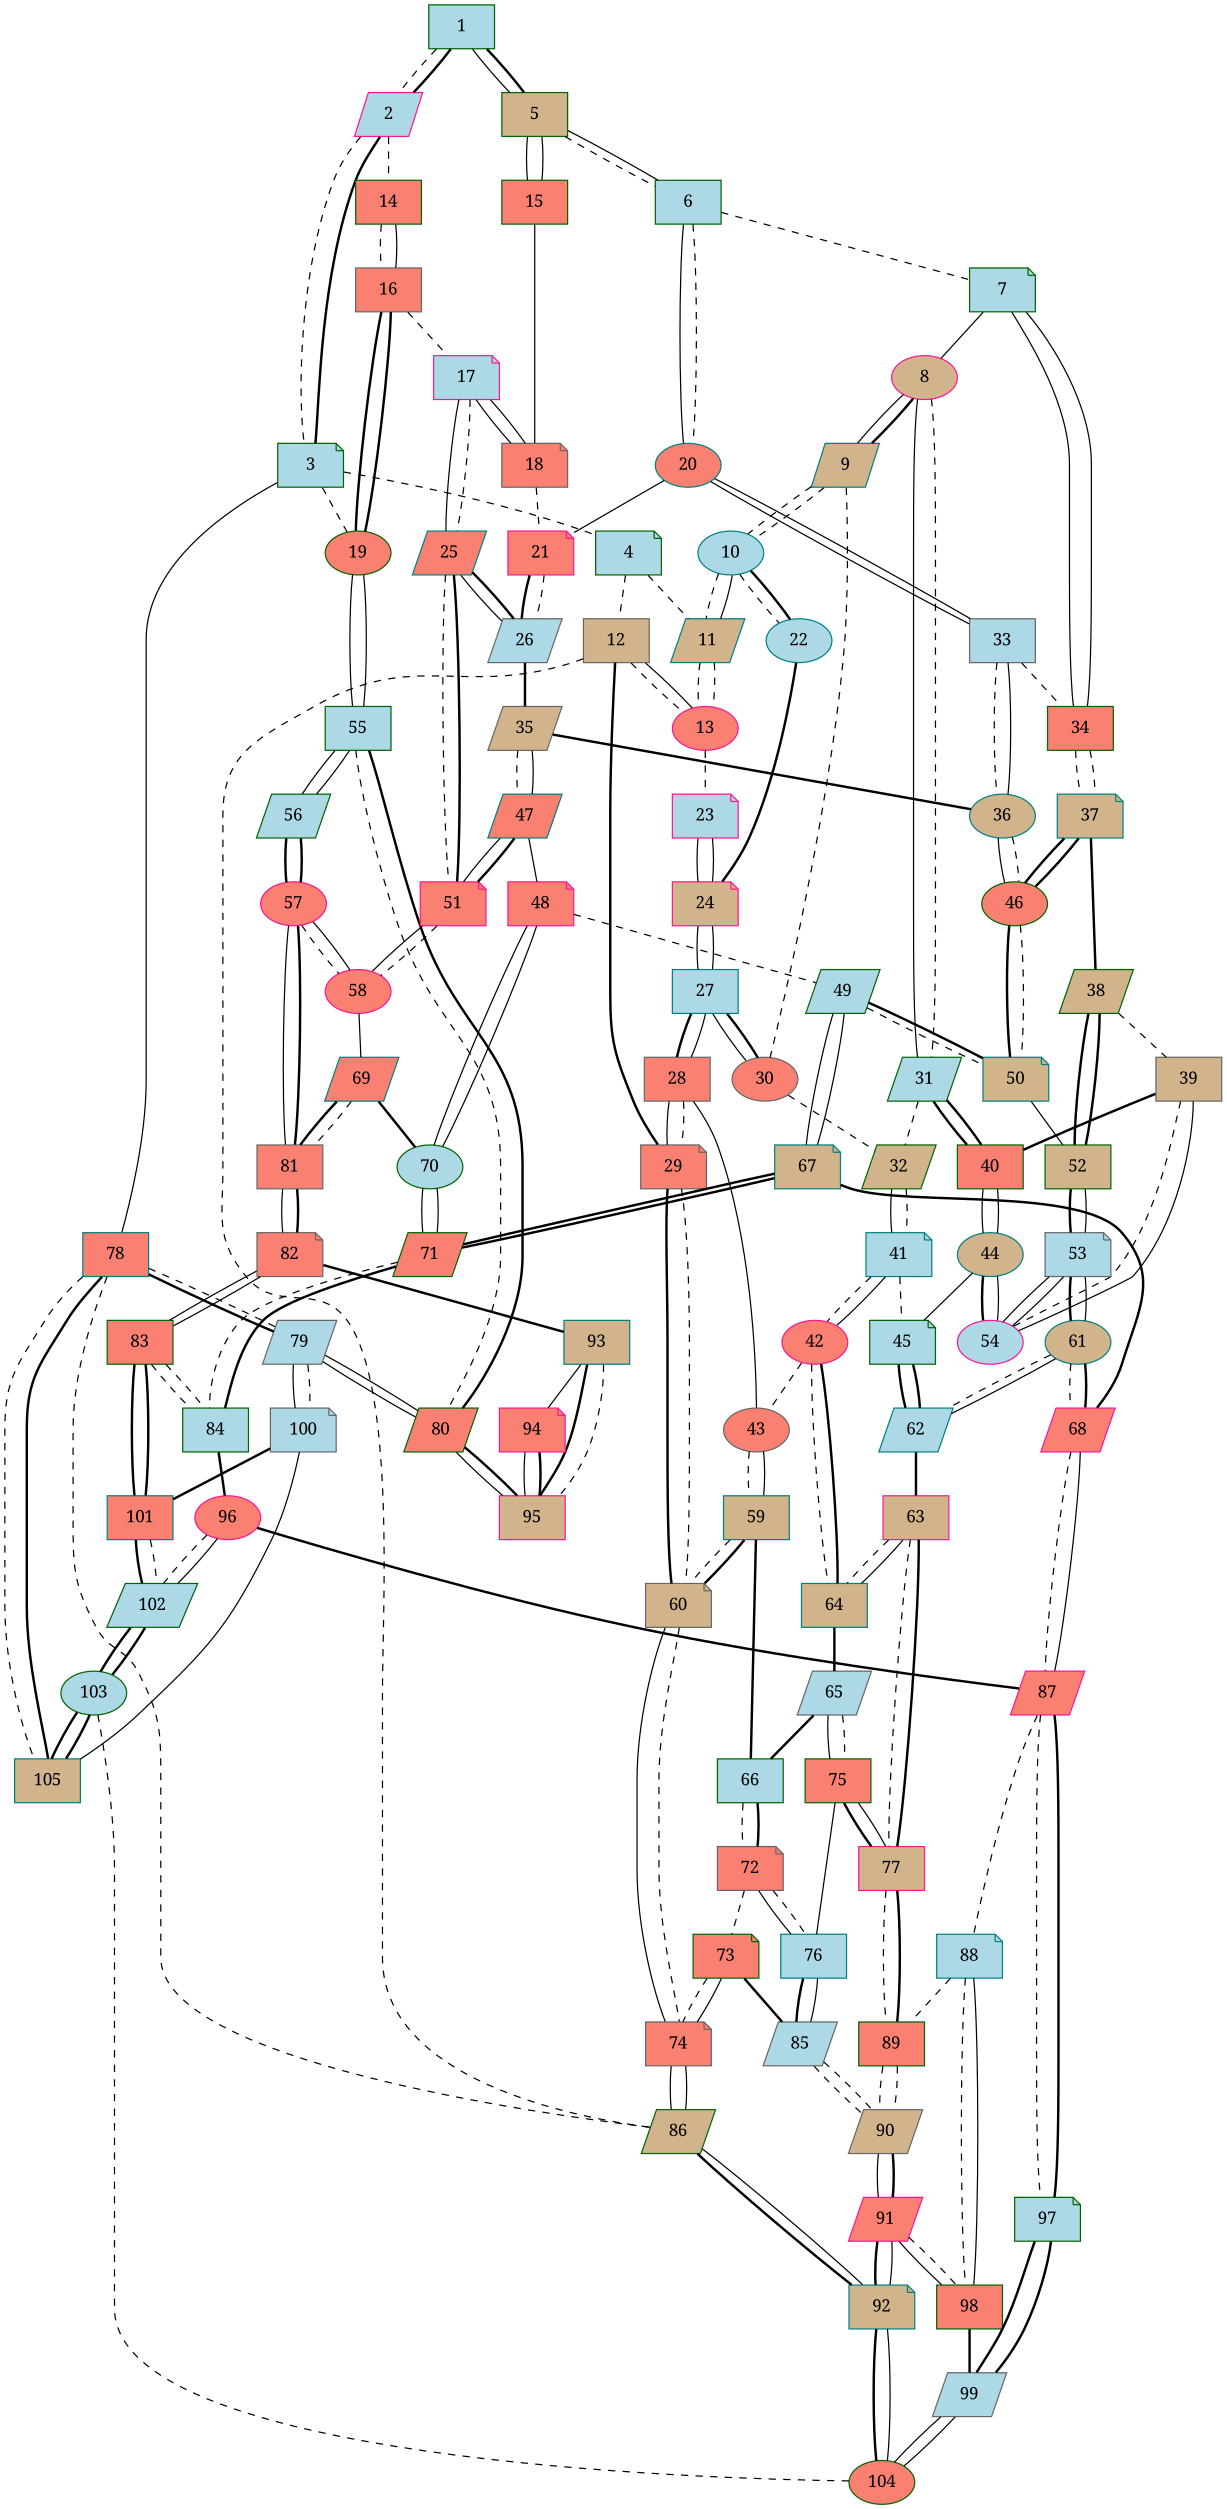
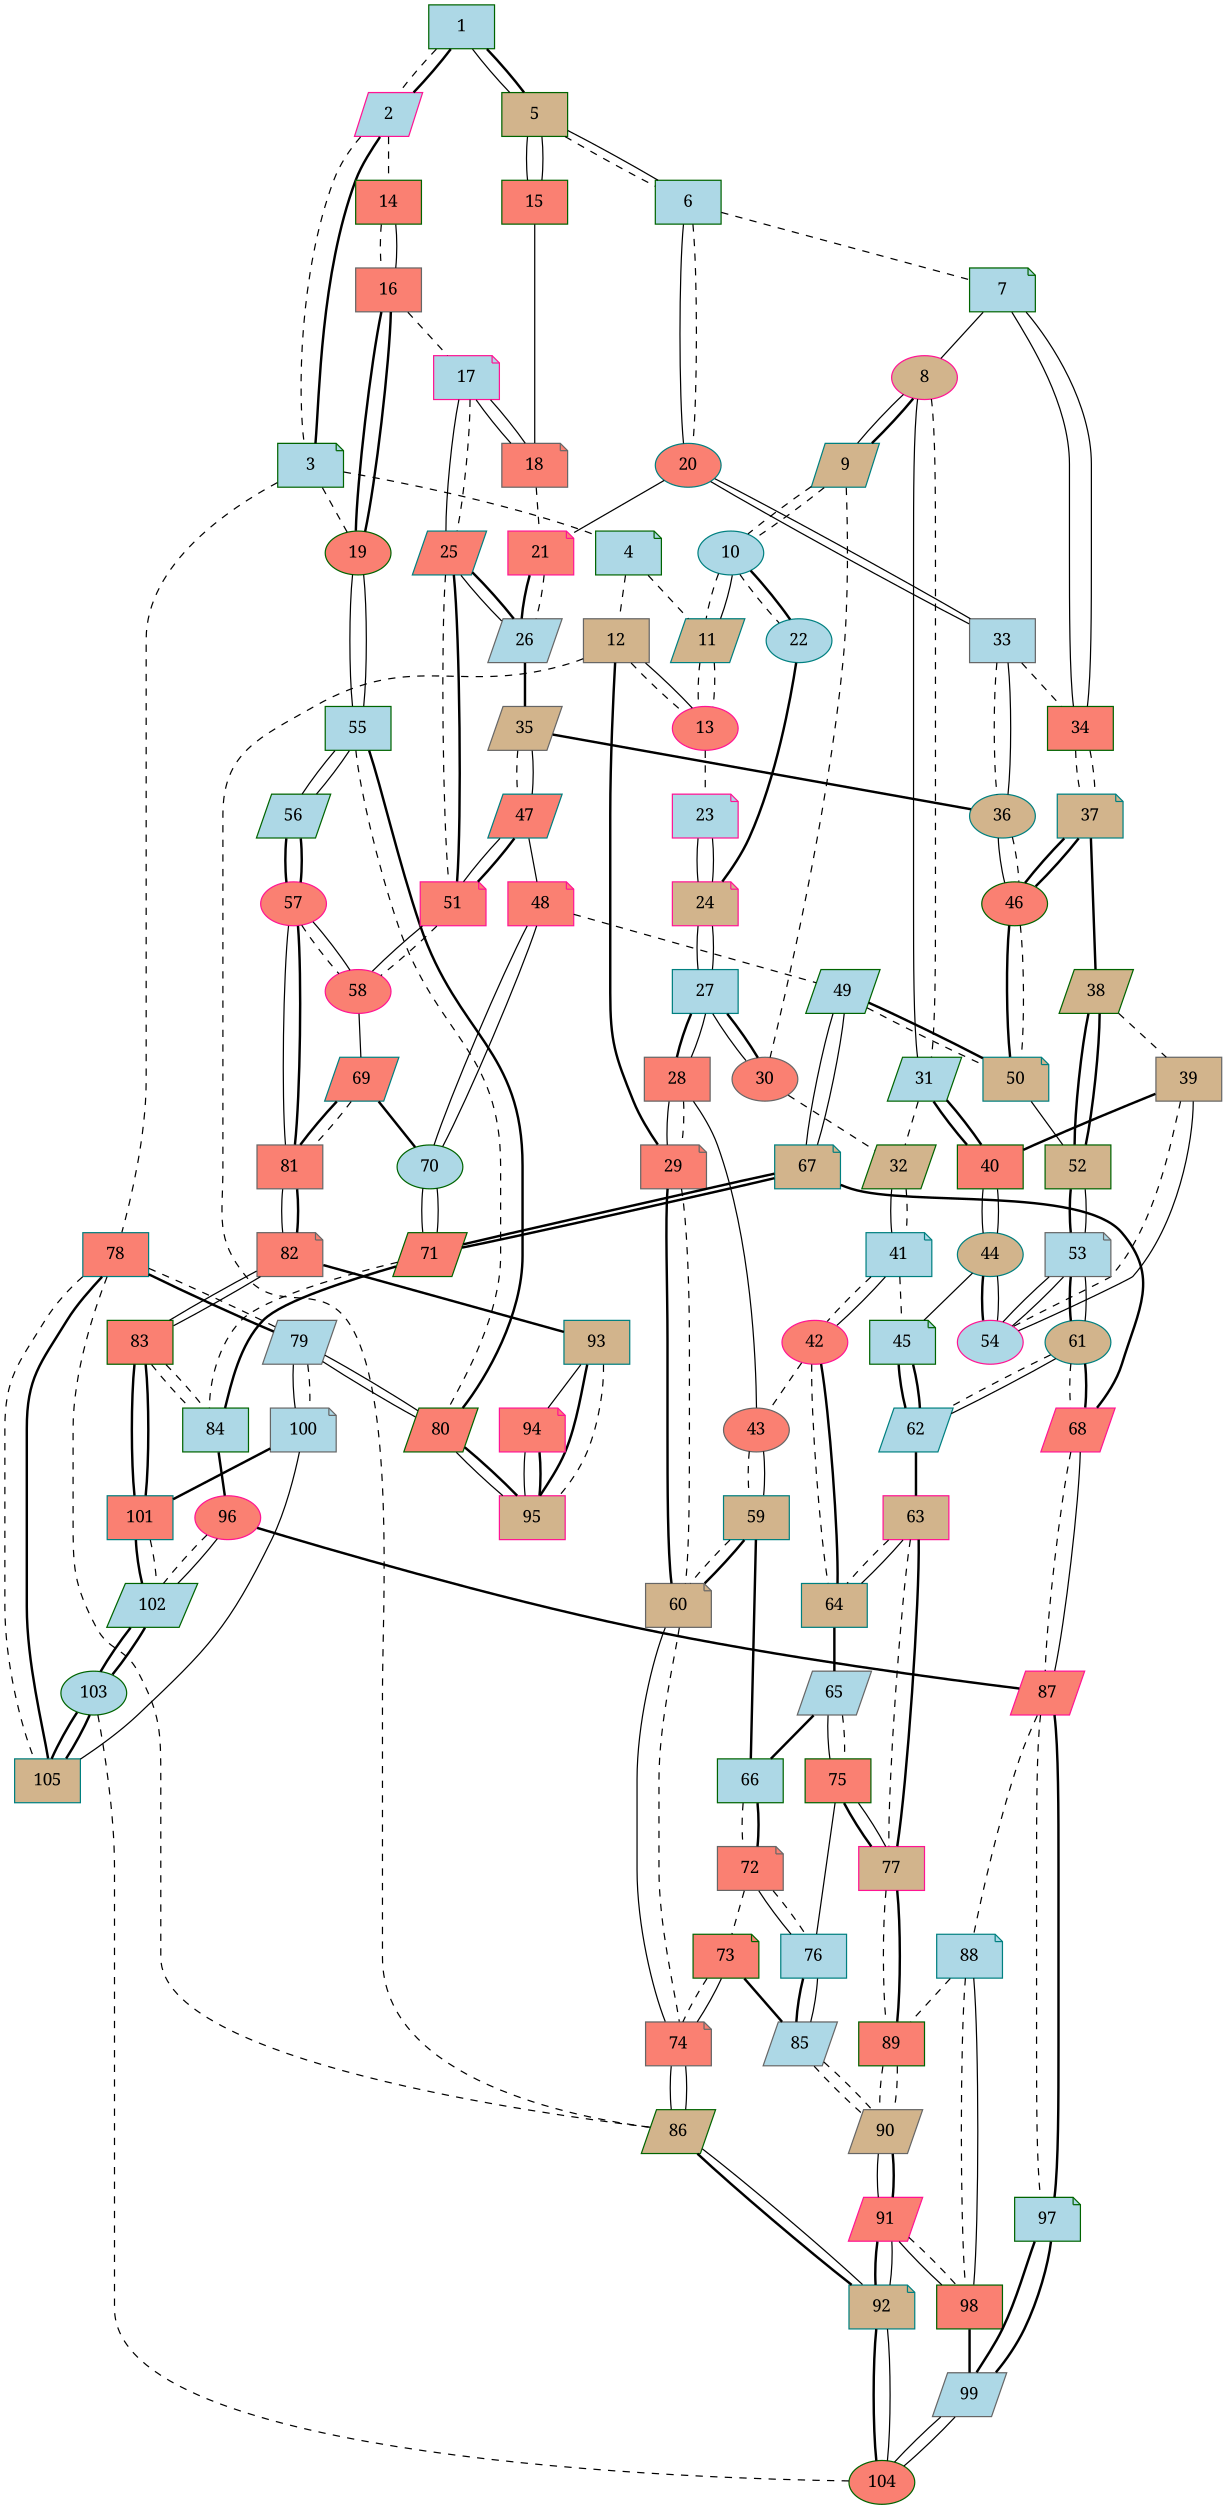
edge "3" -- "78": style solid -> dashed
